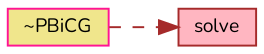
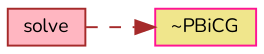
edge "~PBiCG" -> "solve": reversed
